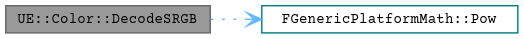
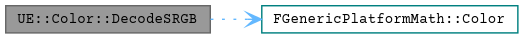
node "FGenericPlatformMath::Pow": label "FGenericPlatformMath::Pow" -> "FGenericPlatformMath::Color"
